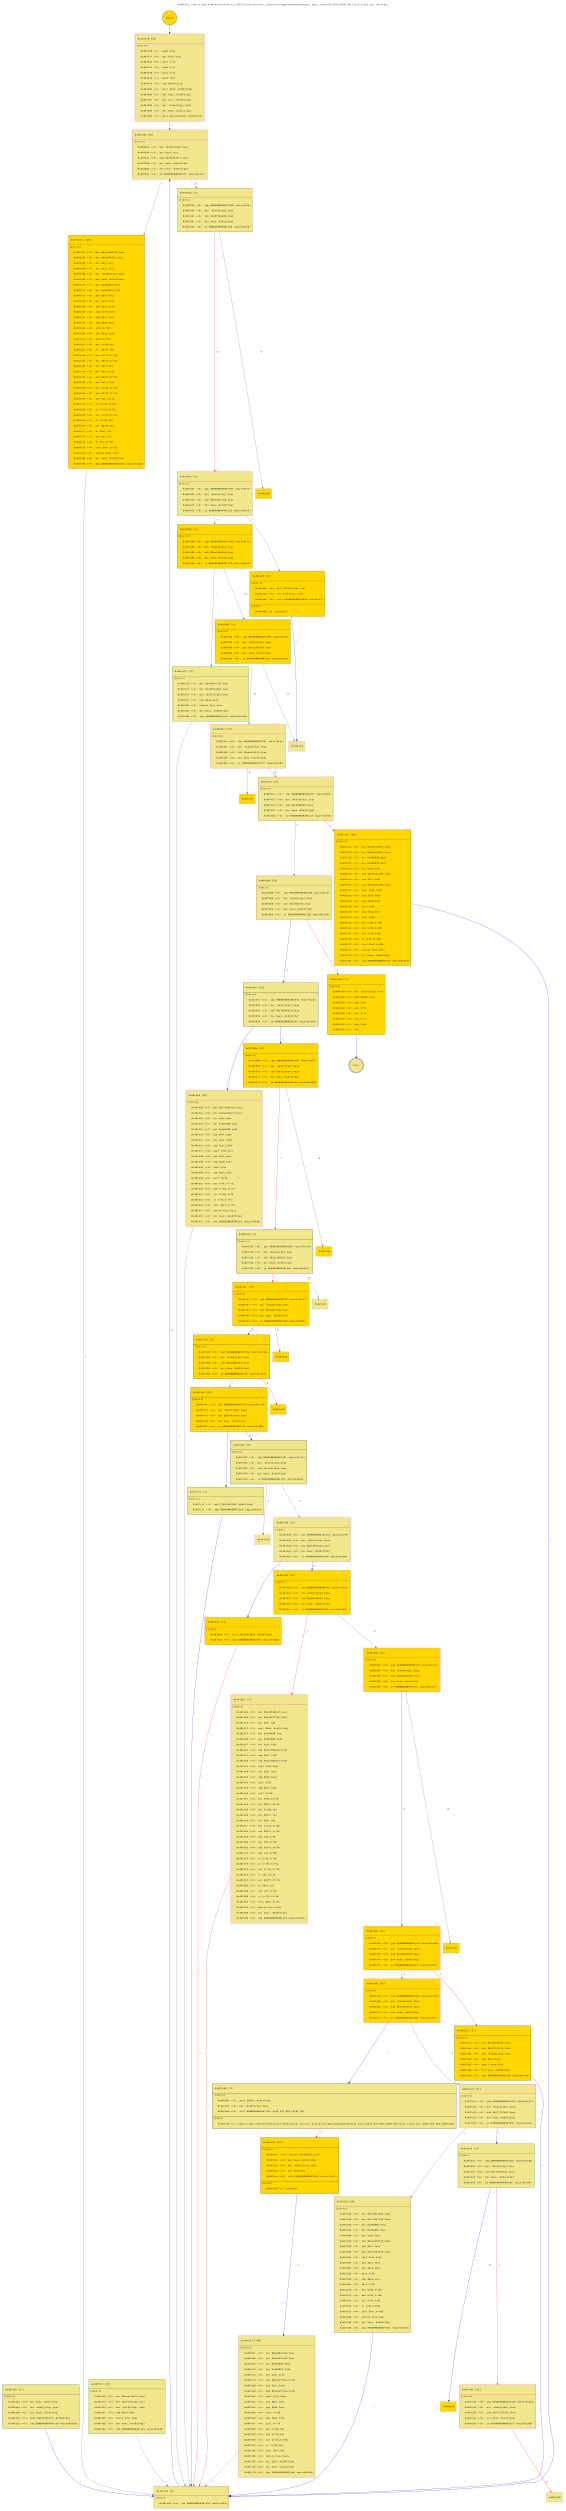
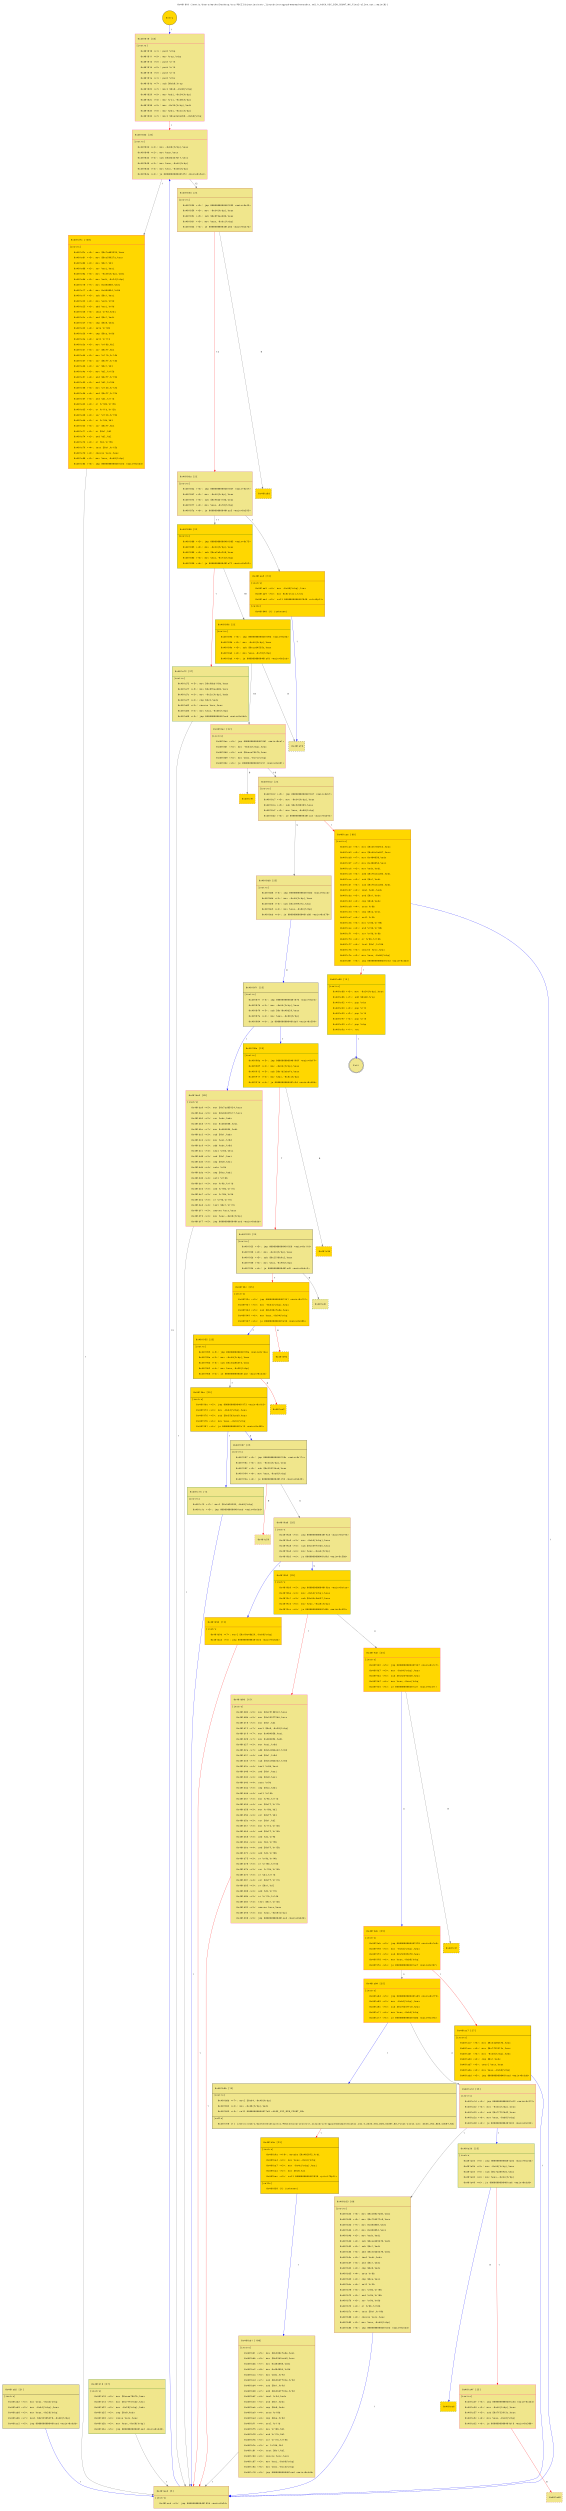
edge "0x4018d8 [25]" -> "0x401e88 [19]": now "0x401cae [88]" -> "0x401e88 [19]"
